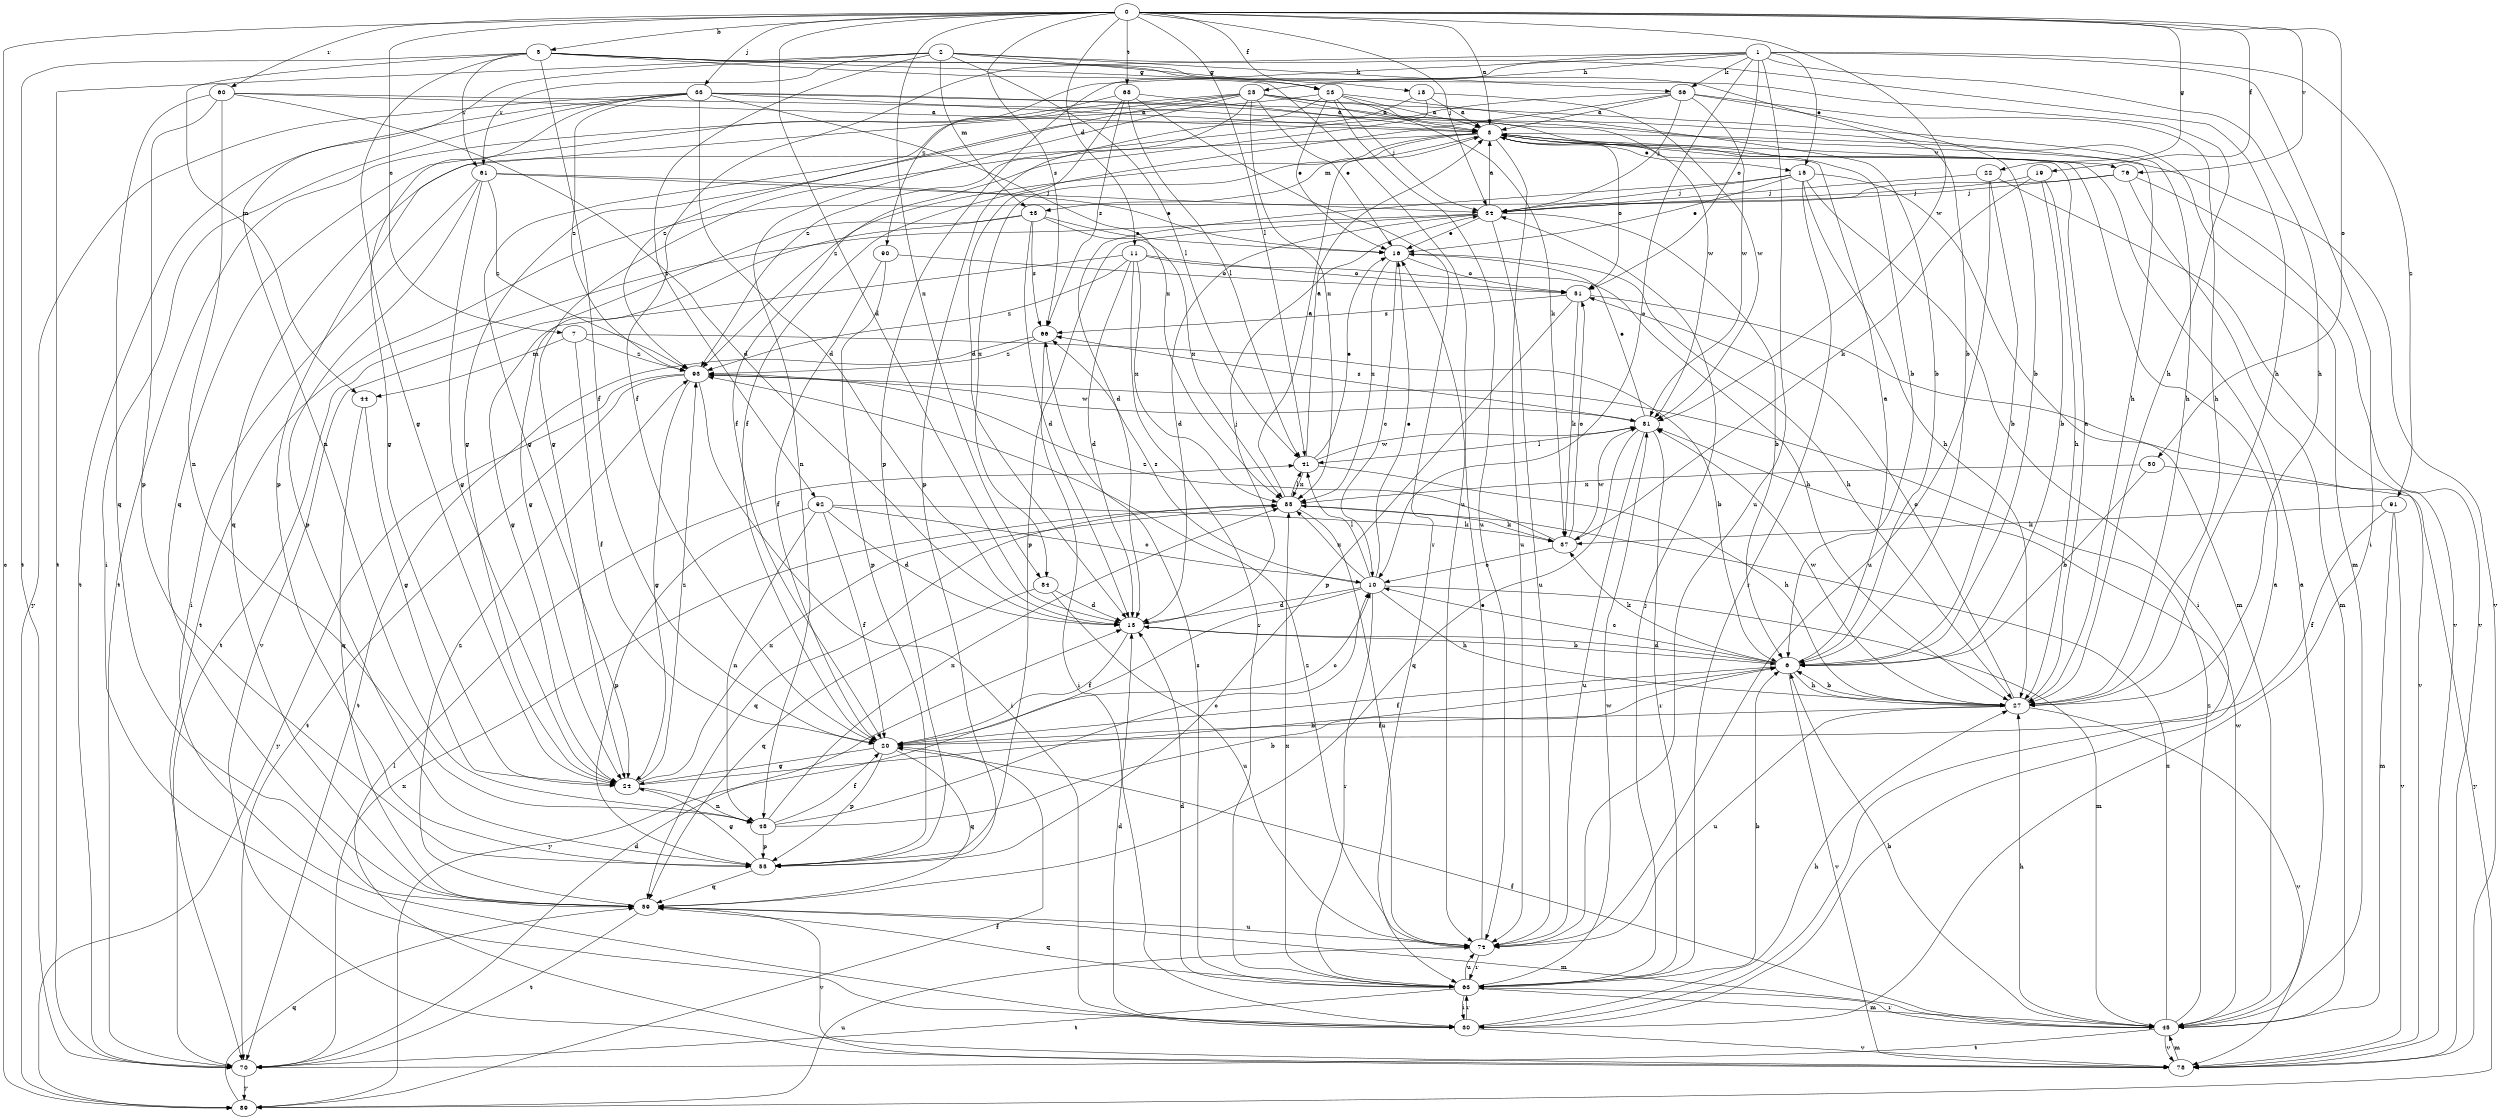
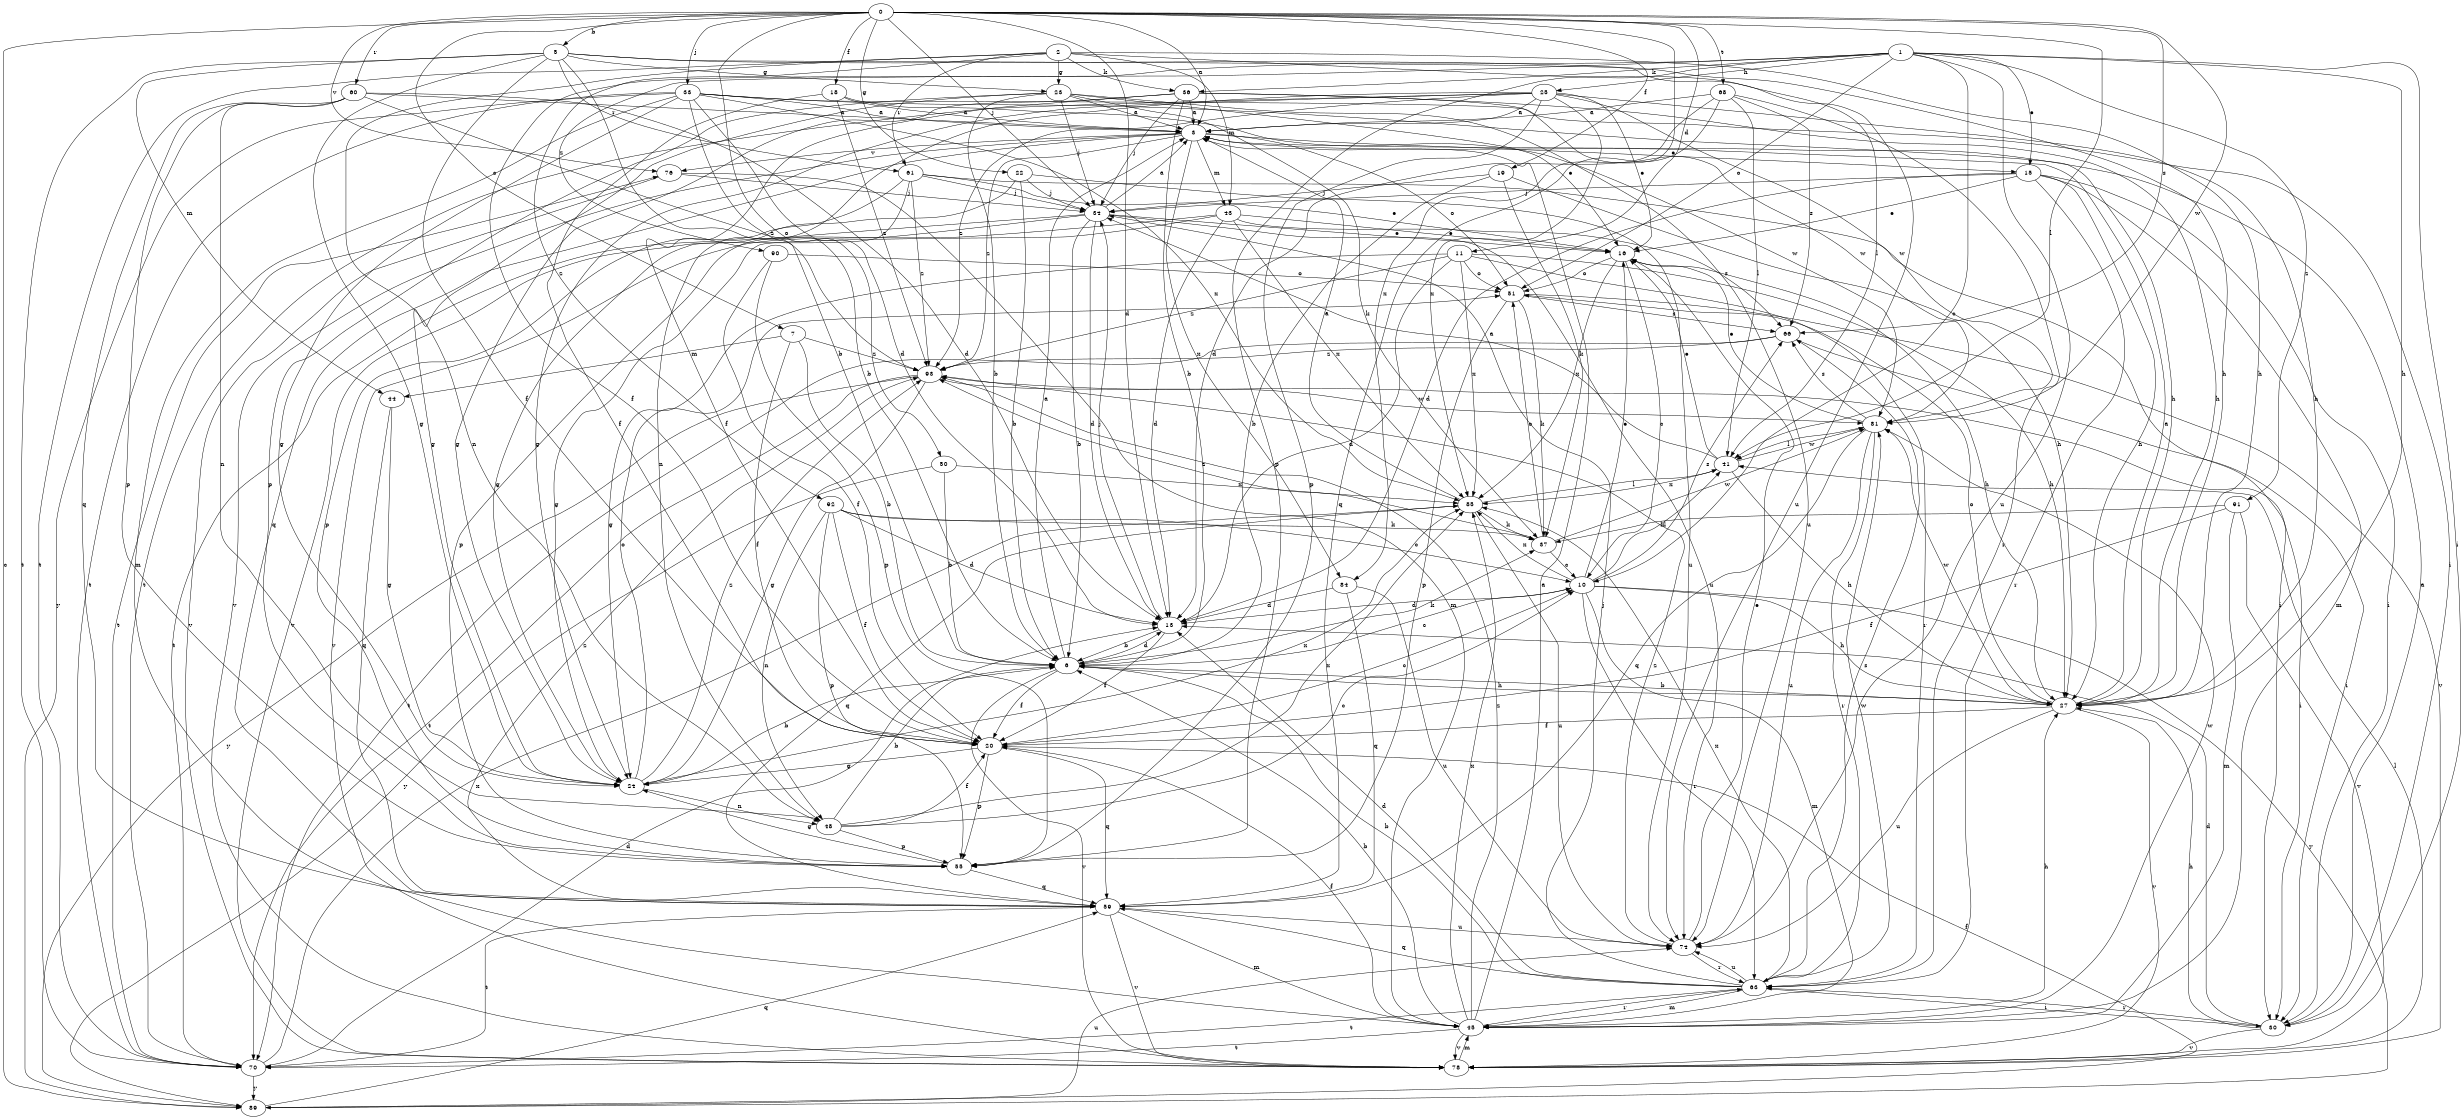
edge "76" -> "70": reversed
edge "41" -> "3": now "41" -> "34"
edge "24" -> "51": added, label "o"
edge "3" -> "74": removed, label "u"
